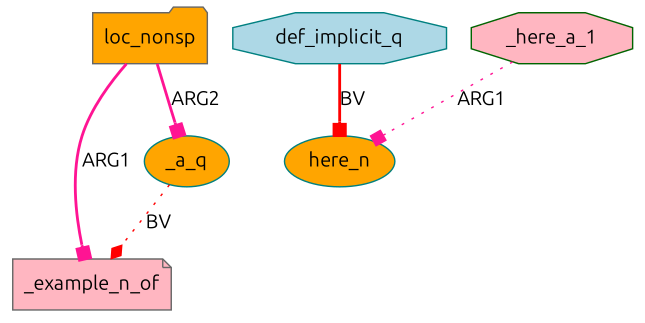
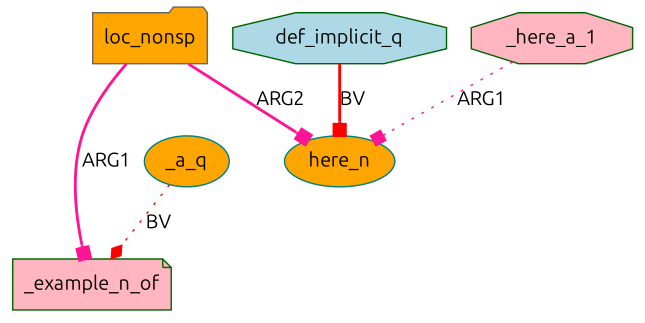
node "def_implicit_q": color teal -> darkgreen
edge "loc_nonsp" -> "_a_q": now "loc_nonsp" -> "here_n"
node "_example_n_of": color gray40 -> darkgreen
